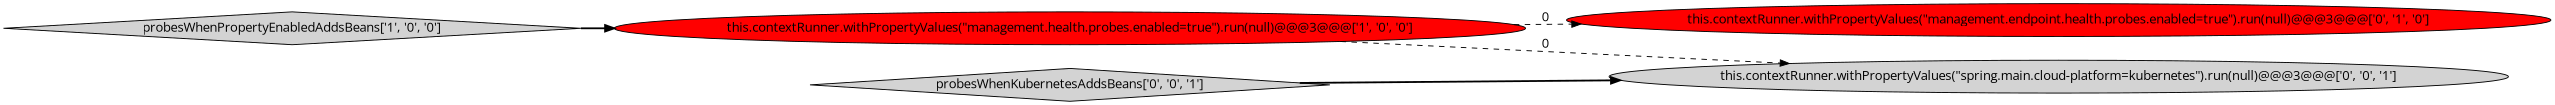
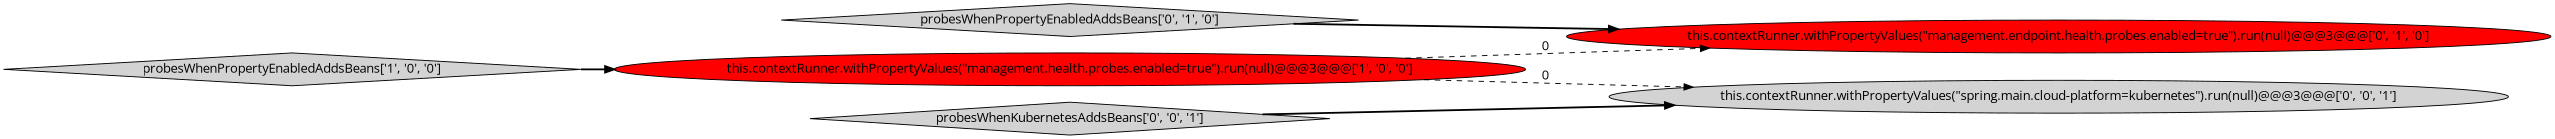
node "probesWhenPropertyEnabledAddsBeans['0', '1', '0']": added
